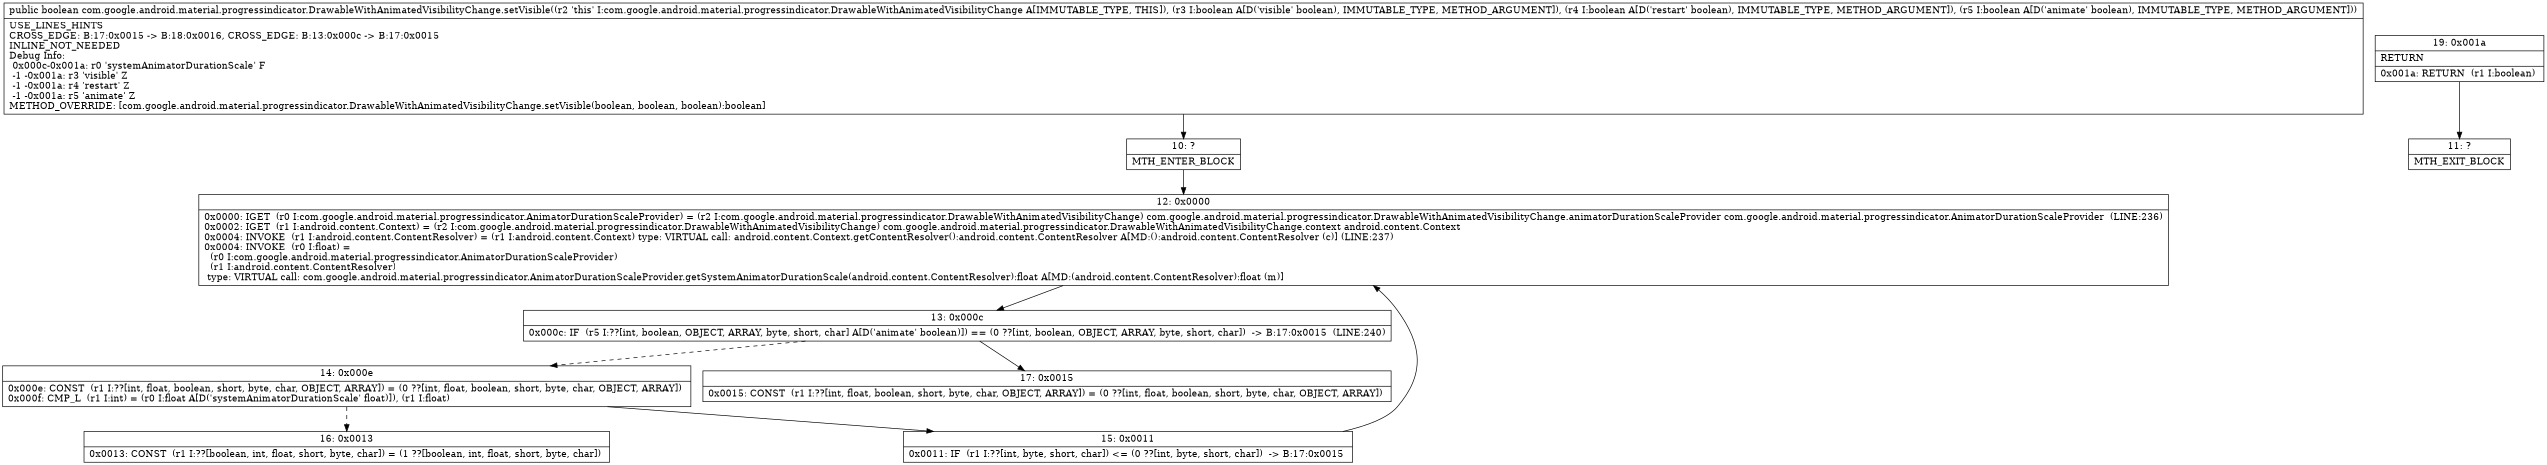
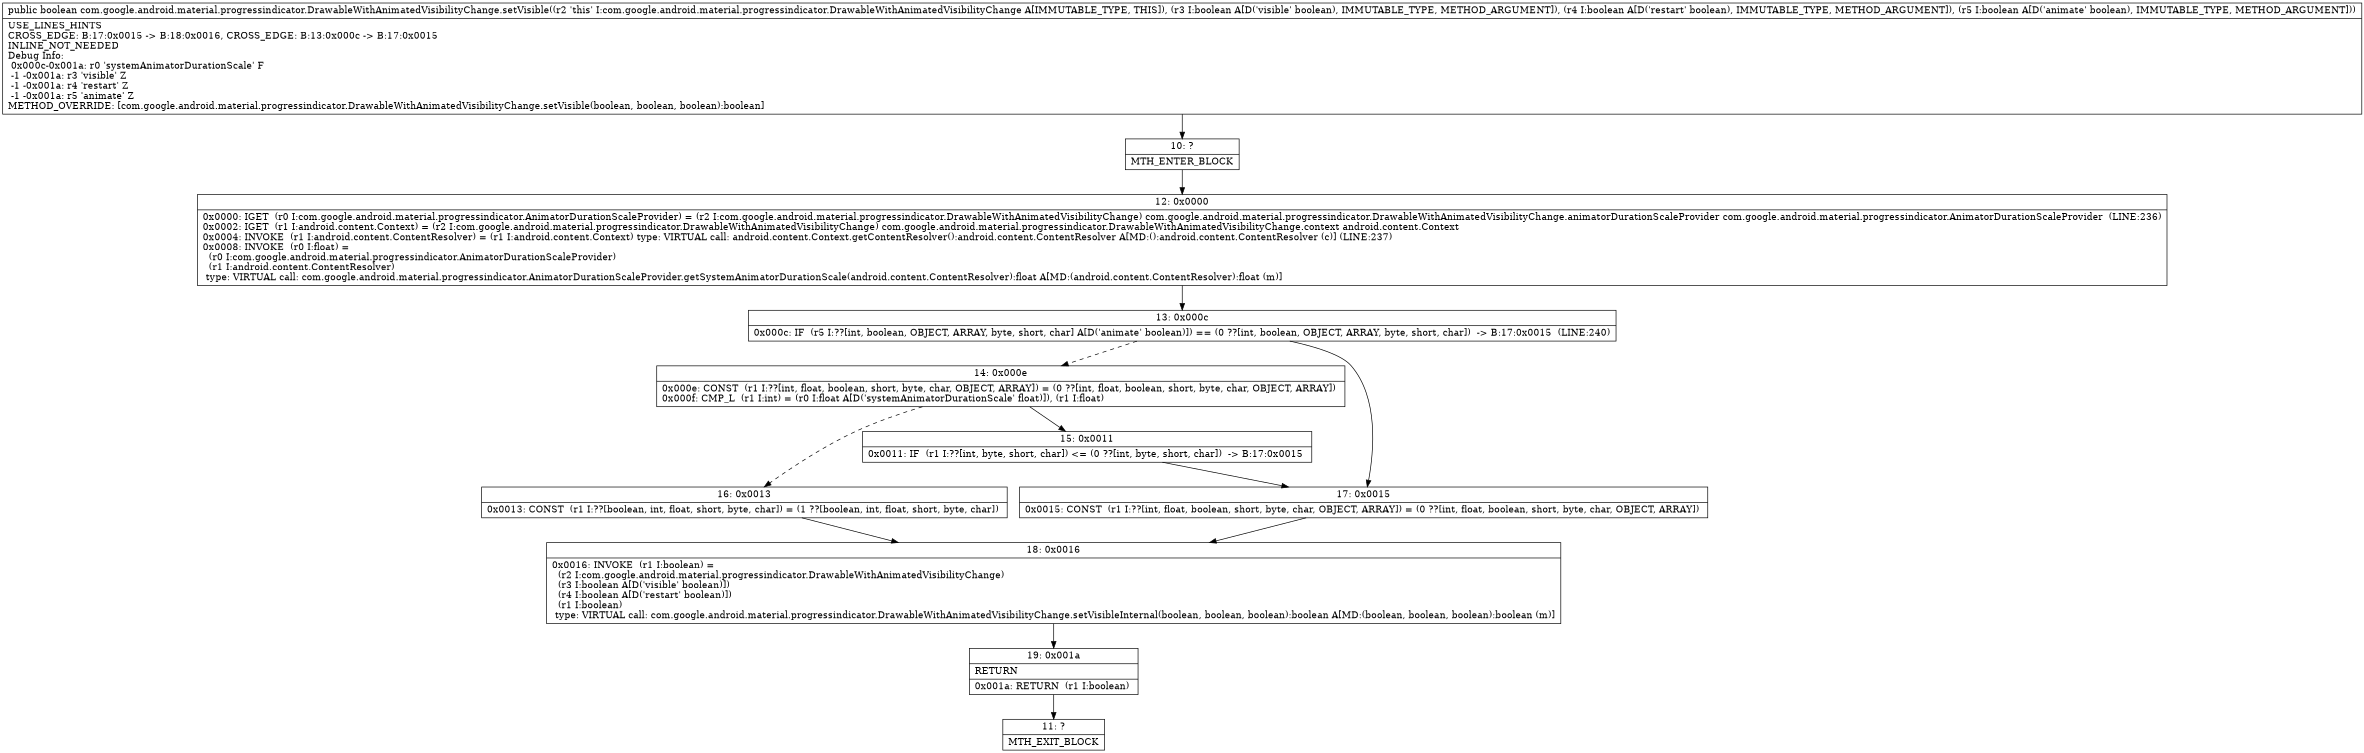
node "12: 0x0000": text "0x0004: INVOKE  (r0 I:float) =" -> "0x0008: INVOKE  (r0 I:float) ="
edge "15: 0x0011" -> "12: 0x0000": now "15: 0x0011" -> "17: 0x0015"
node "18: 0x0016": added
